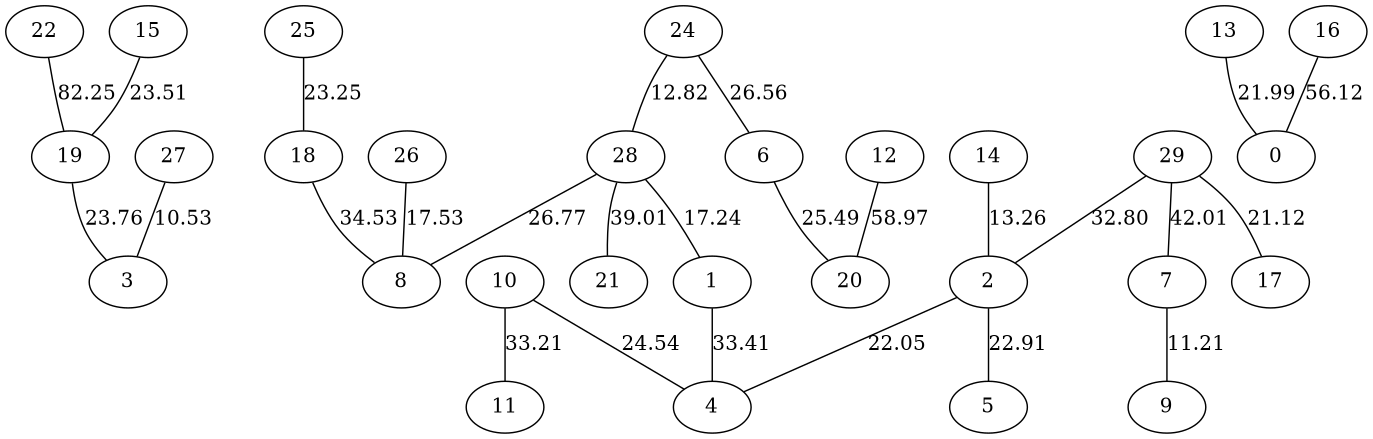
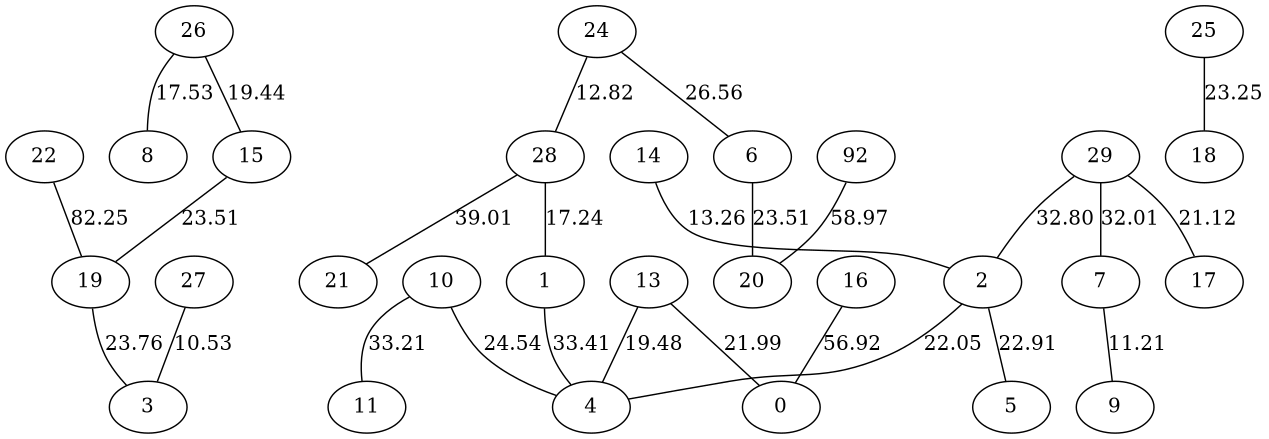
edge "26" -- "15": added, label "19.44"
edge "16" -- "0": label "56.12" -> "56.92"
node "12": label "12" -> "92"
edge "28" -- "8": removed, label "26.77"
edge "6" -- "20": label "25.49" -> "23.51"
edge "29" -- "7": label "42.01" -> "32.01"
edge "18" -- "8": removed, label "34.53"
edge "13" -- "4": added, label "19.48"
